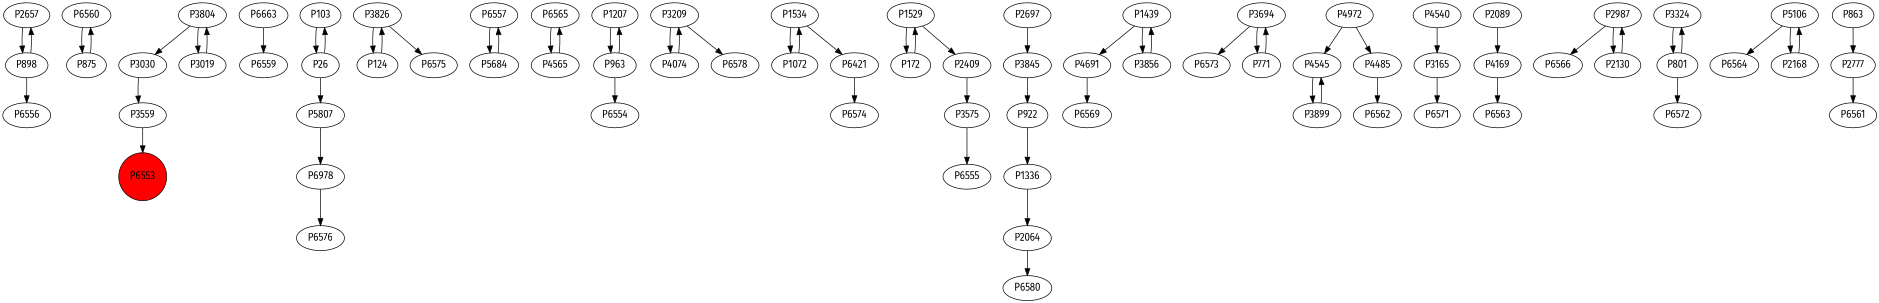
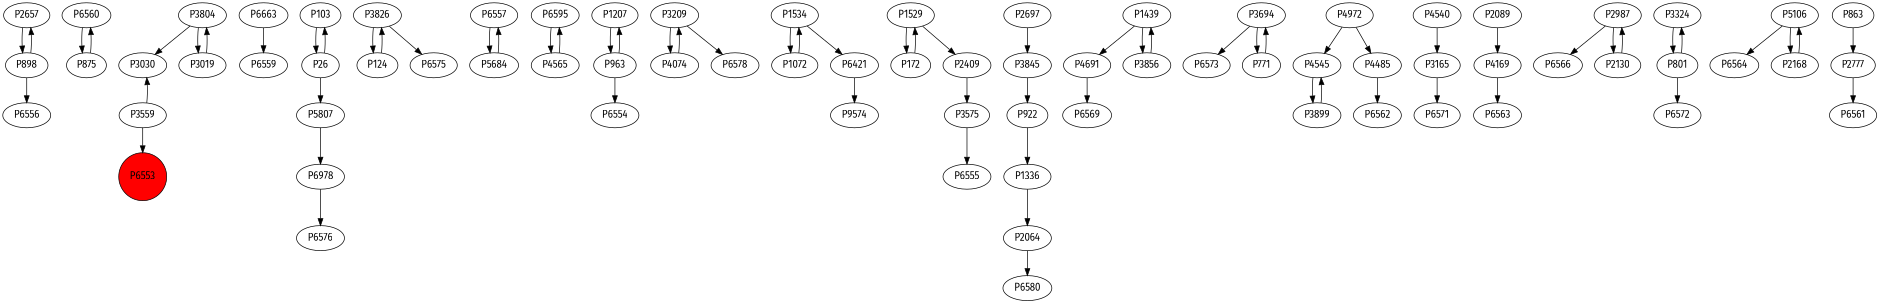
node "P6565": label "P6565" -> "P6595"
edge "P3030" -> "P3559": reversed
node "P6574": label "P6574" -> "P9574"
